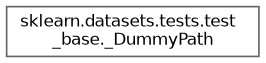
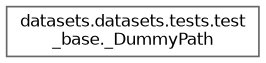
node "sklearn.datasets.tests.test _base._DummyPath": label "sklearn.datasets.tests.test _base._DummyPath" -> "datasets.datasets.tests.test _base._DummyPath"
